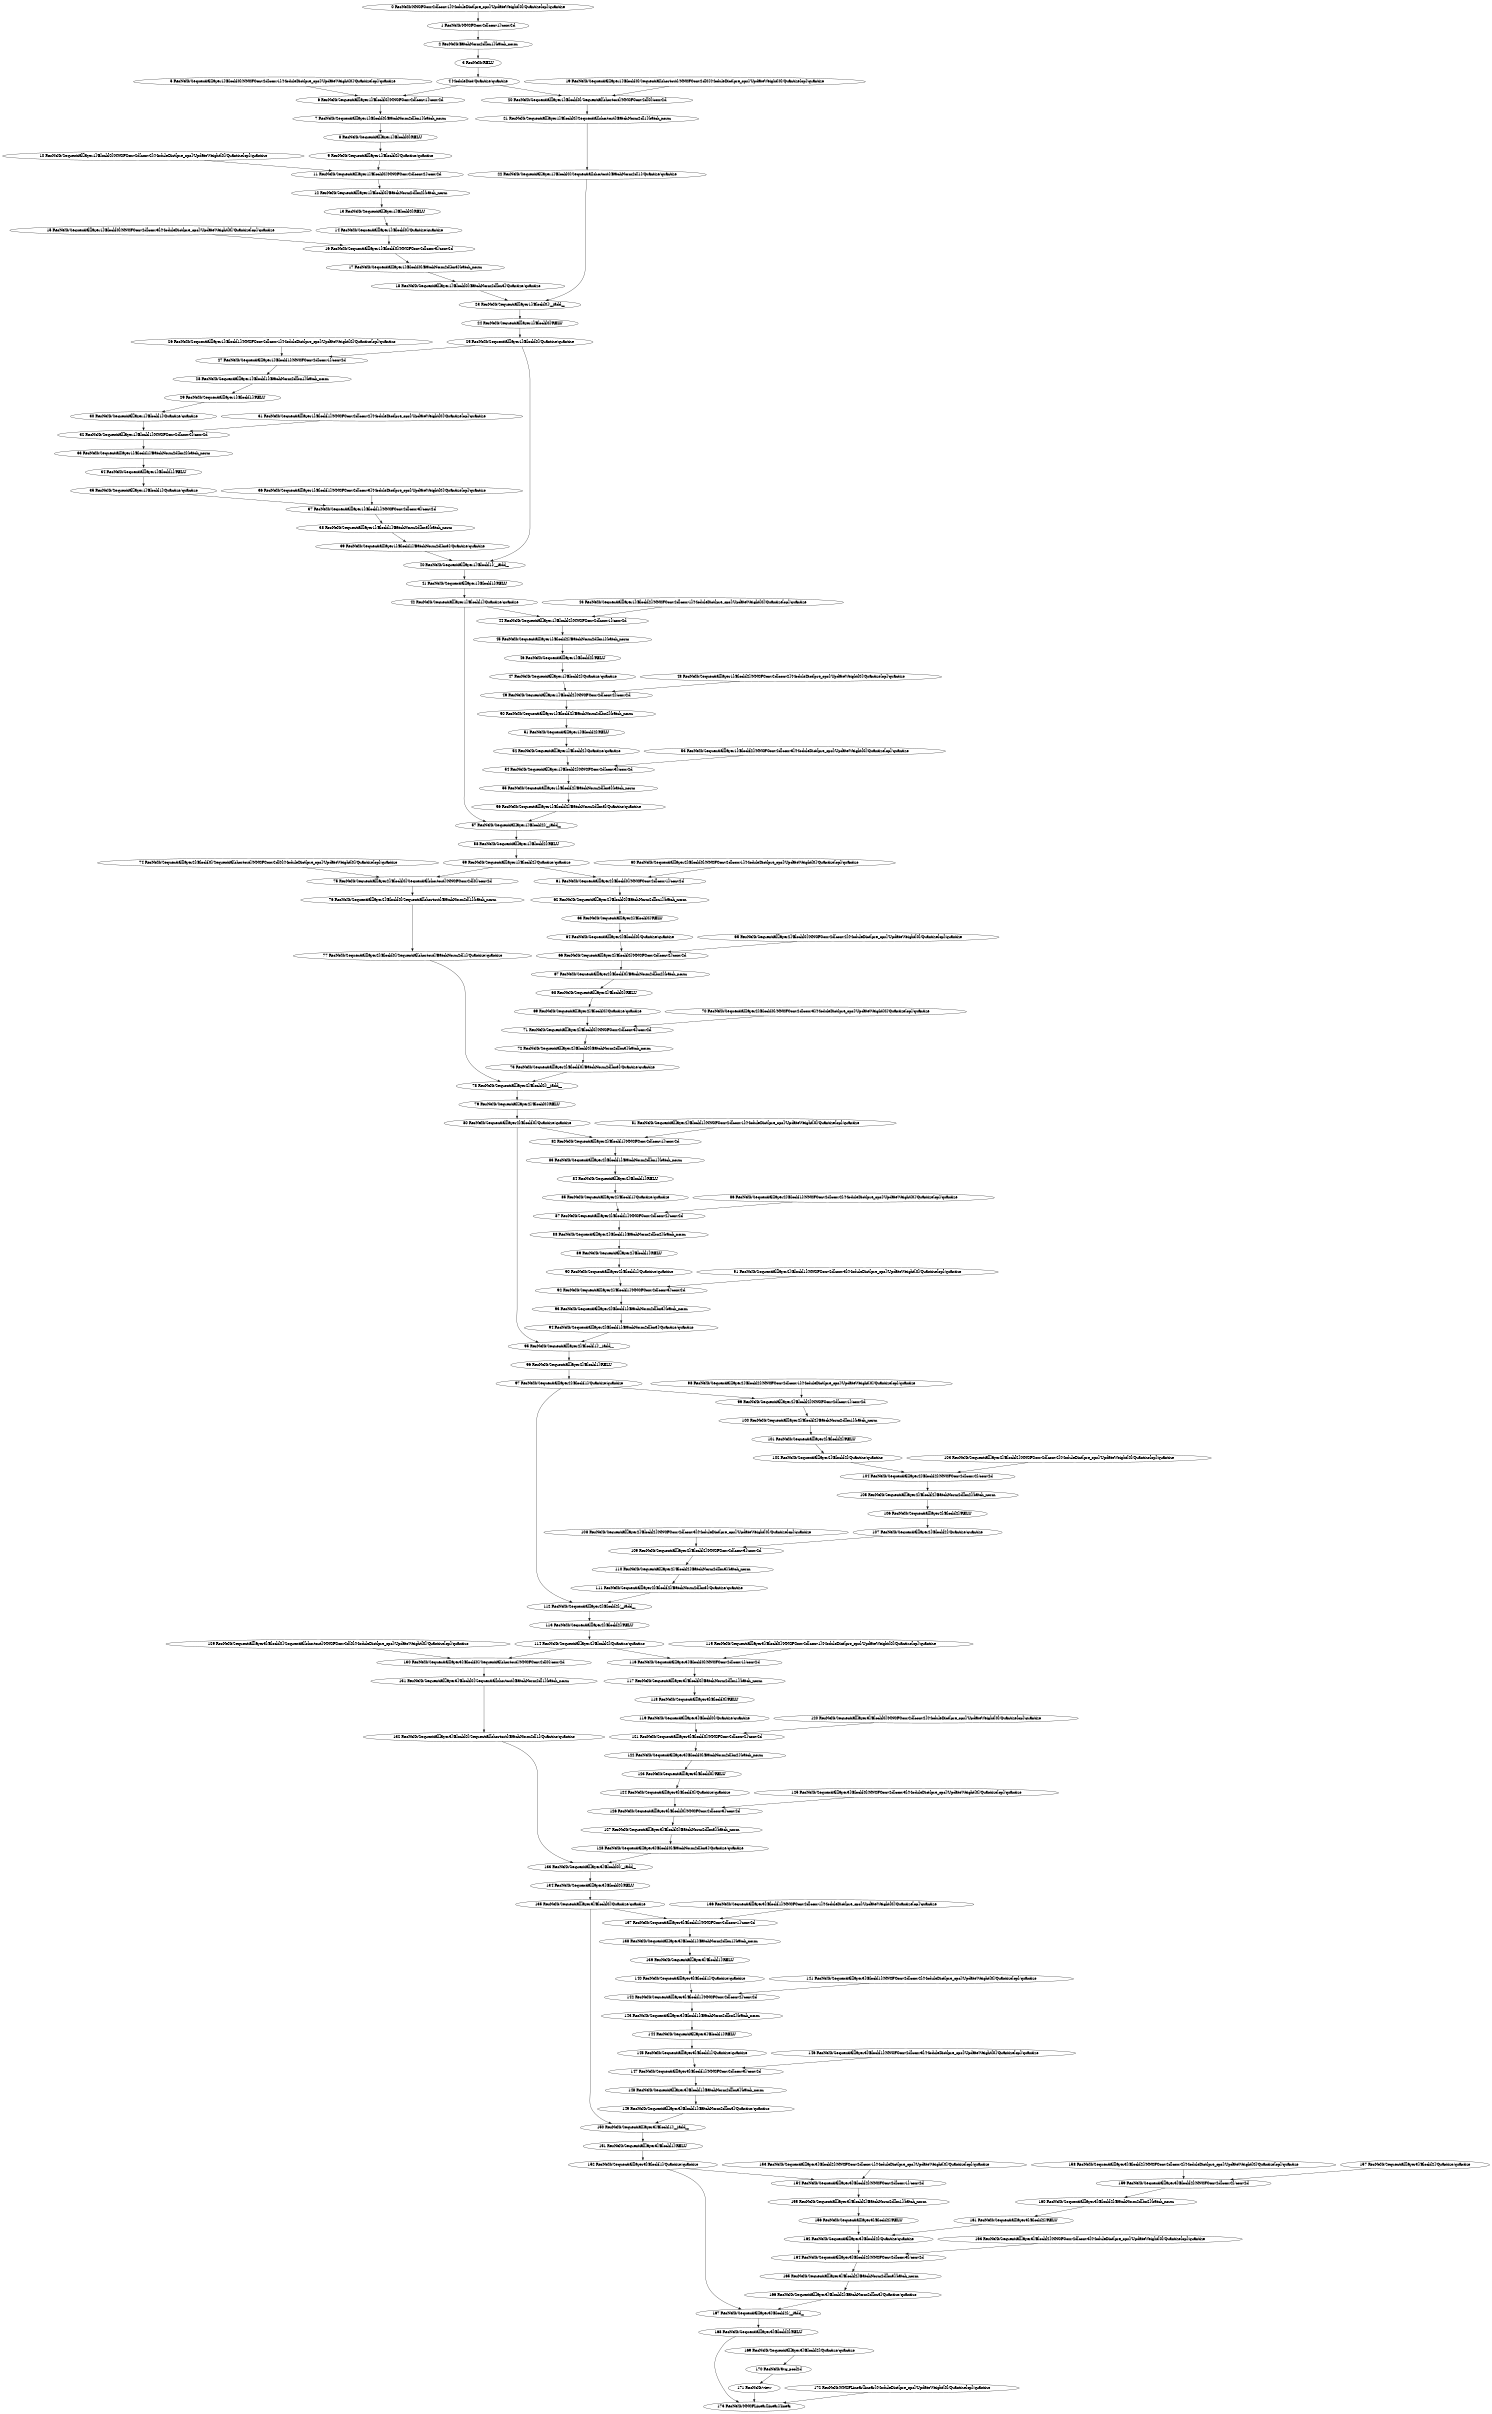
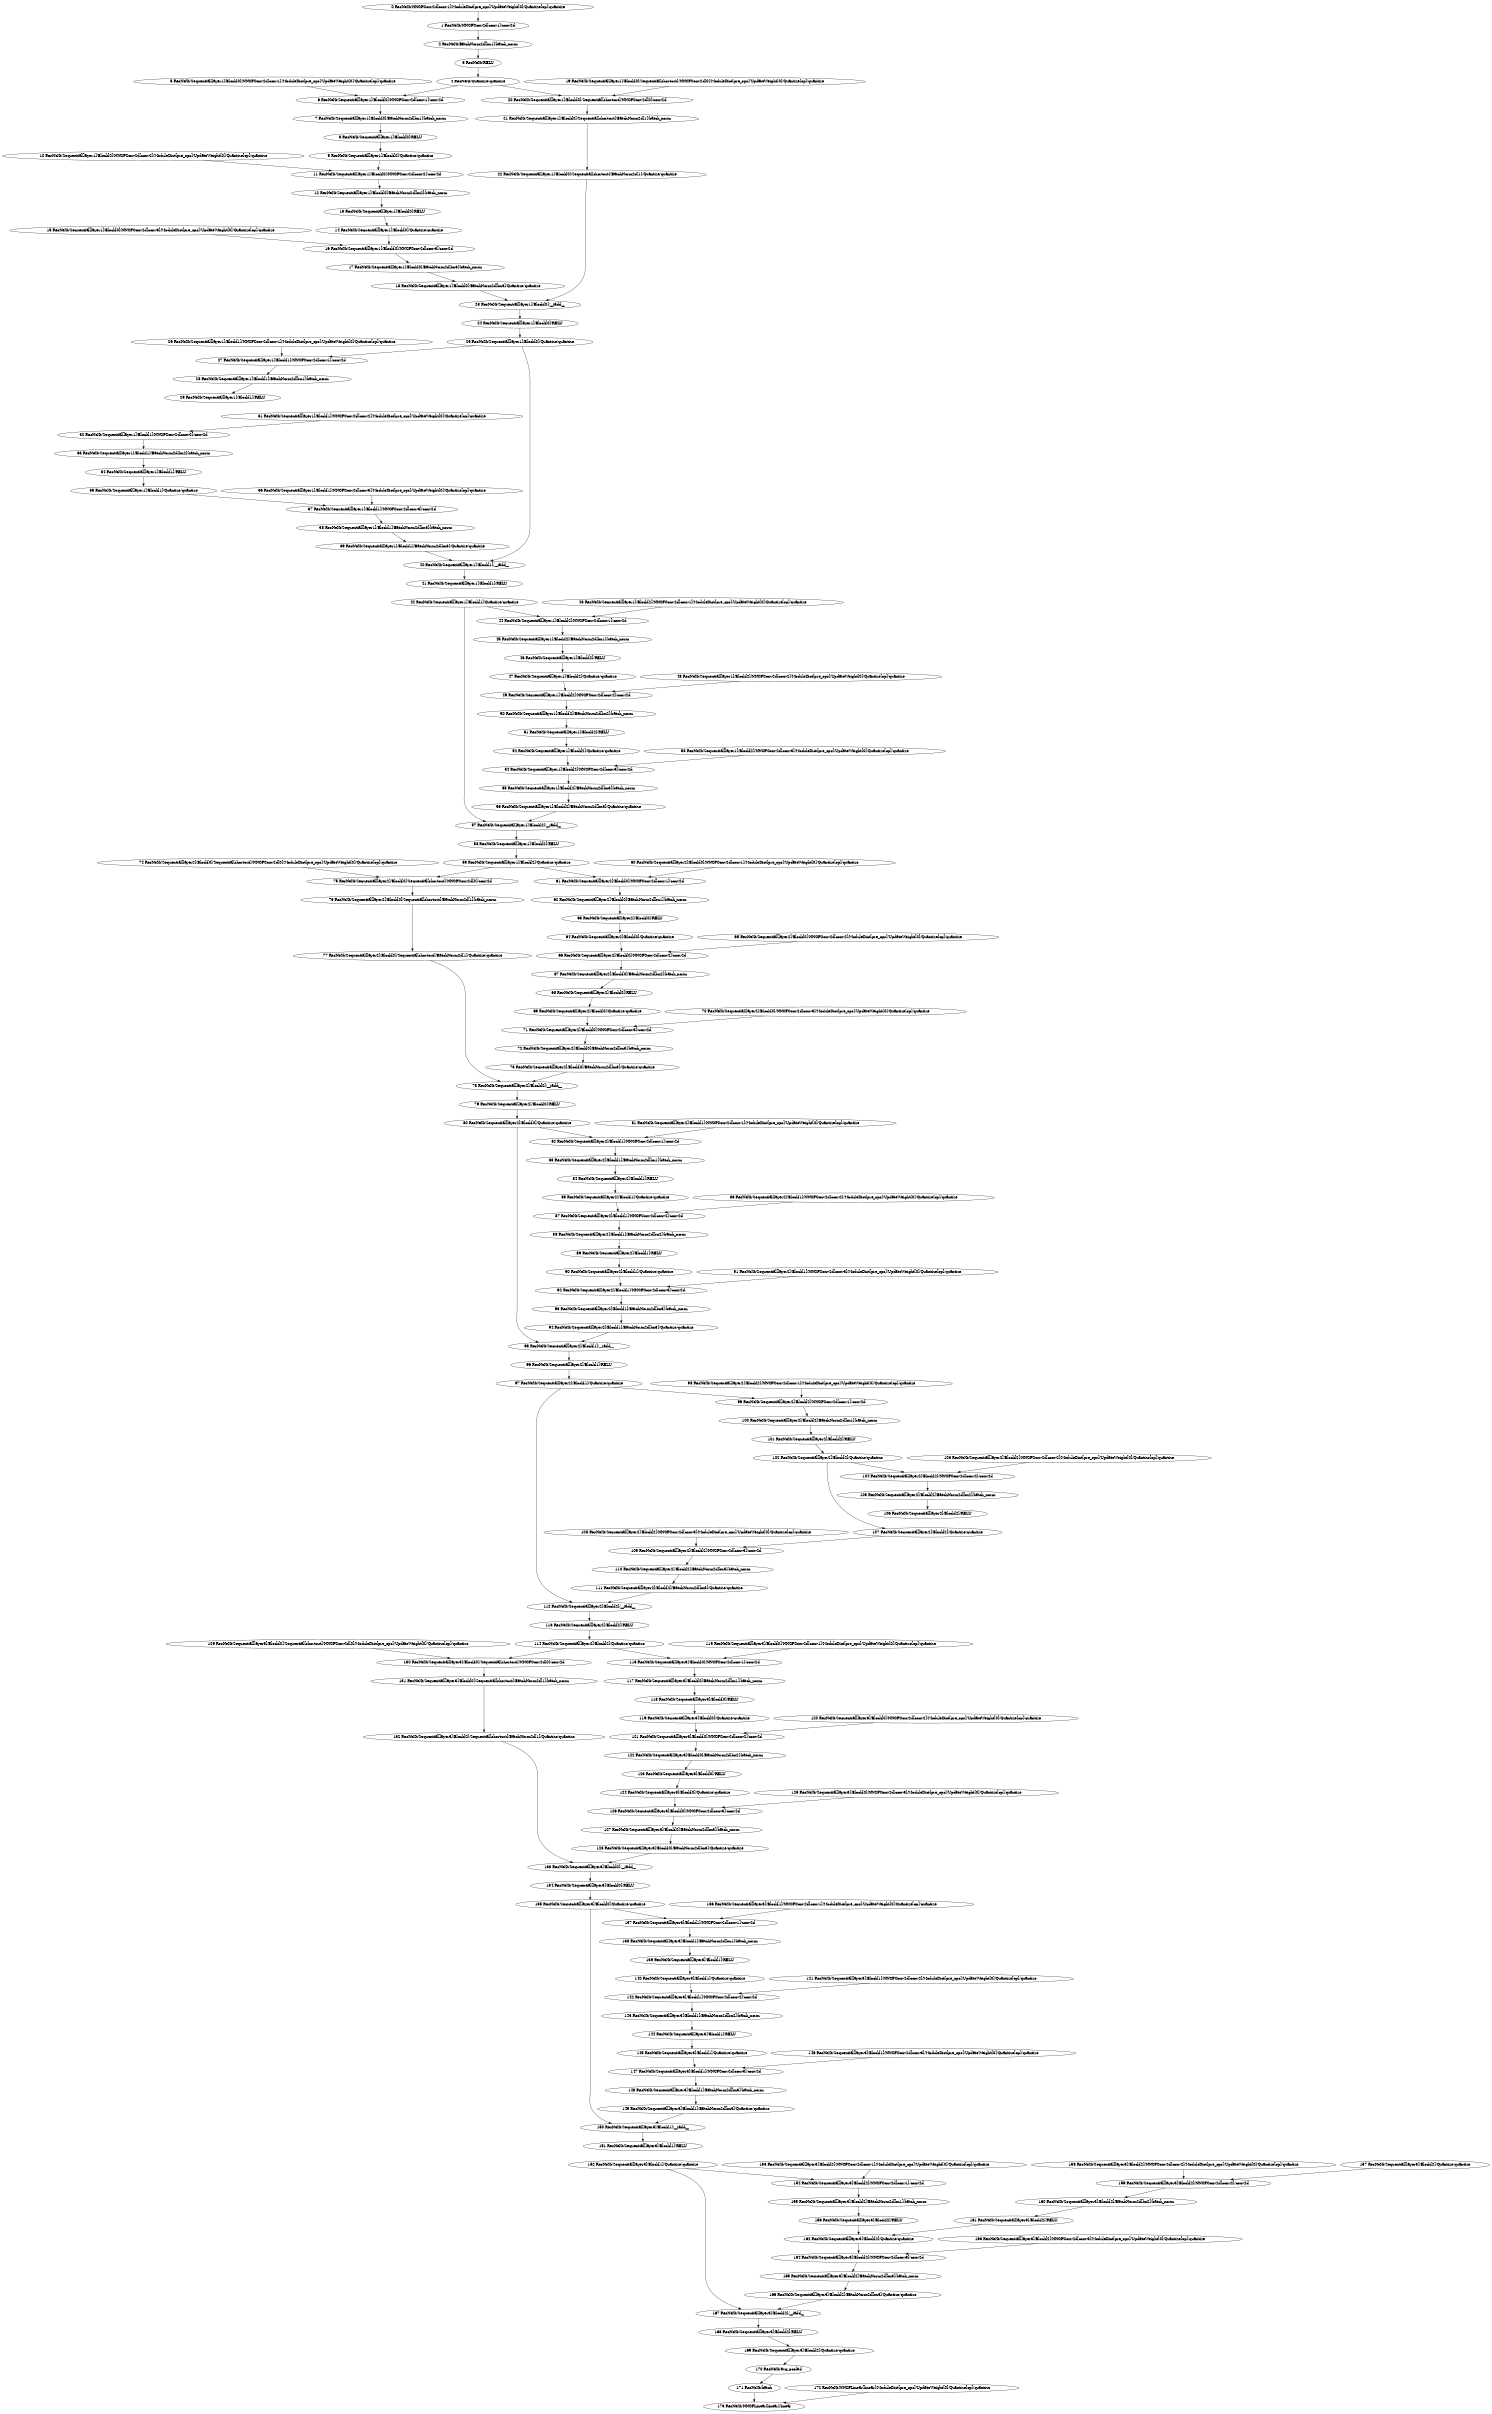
node "4 ModuleDict/Quantize/quantize": label "4 ModuleDict/Quantize/quantize" -> "4 ResNeXt/Quantize/quantize"
node "30 ResNeXt/Sequential[layer1]/Block[1]/Quantize/quantize": removed
edge "41 ResNeXt/Sequential[layer1]/Block[1]/RELU" -> "42 ResNeXt/Sequential[layer1]/Block[1]/Quantize/quantize": removed
edge "106 ResNeXt/Sequential[layer2]/Block[2]/RELU" -> "107 ResNeXt/Sequential[layer2]/Block[2]/Quantize/quantize": now "102 ResNeXt/Sequential[layer2]/Block[2]/Quantize/quantize" -> "107 ResNeXt/Sequential[layer2]/Block[2]/Quantize/quantize"
edge "118 ResNeXt/Sequential[layer3]/Block[0]/RELU" -> "119 ResNeXt/Sequential[layer3]/Block[0]/Quantize/quantize": added
edge "151 ResNeXt/Sequential[layer3]/Block[1]/RELU" -> "152 ResNeXt/Sequential[layer3]/Block[1]/Quantize/quantize": removed
edge "168 ResNeXt/Sequential[layer3]/Block[2]/RELU" -> "173 ResNeXt/NNCFLinear[linear]/linear": now "168 ResNeXt/Sequential[layer3]/Block[2]/RELU" -> "169 ResNeXt/Sequential[layer3]/Block[2]/Quantize/quantize"
node "170 ResNeXt/avg_pool2d": label "170 ResNeXt/avg_pool2d" -> "170 ResNeXt/avg_pool3d"
node "171 ResNeXt/view": label "171 ResNeXt/view" -> "171 ResNeXt/batch"
